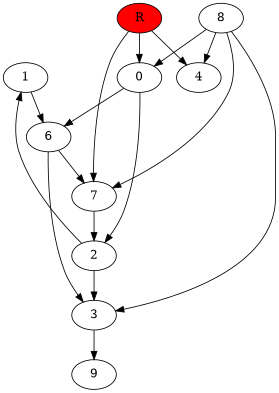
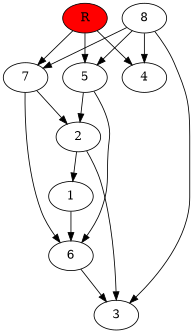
node "0": label "0" -> "5"
edge "6" -> "7": reversed
node "9": removed
